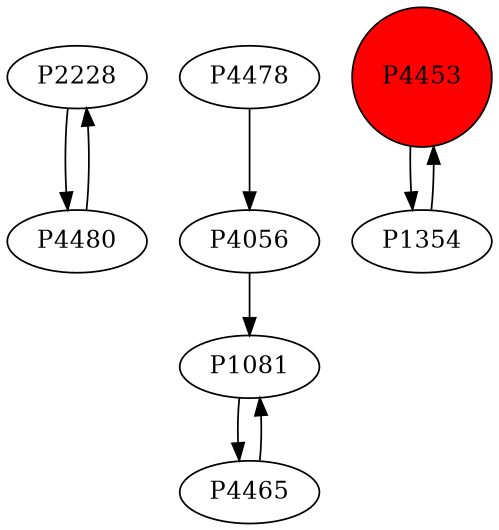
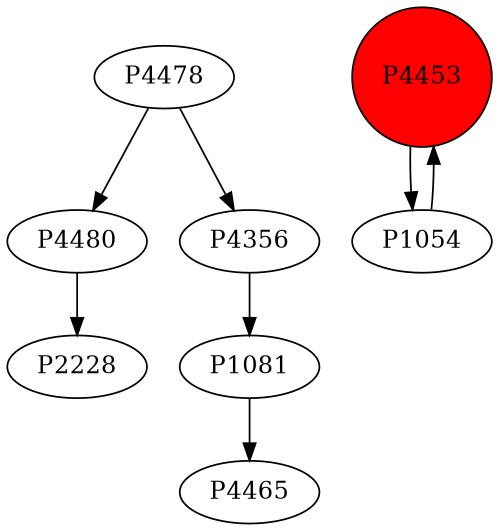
edge "P2228" -> "P4480": now "P4478" -> "P4480"
node "P4056": label "P4056" -> "P4356"
node "P1354": label "P1354" -> "P1054"
edge "P4465" -> "P1081": removed
